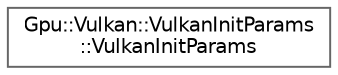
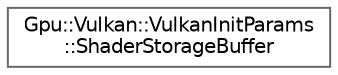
node "Gpu::Vulkan::VulkanInitParams ::VulkanInitParams": label "Gpu::Vulkan::VulkanInitParams ::VulkanInitParams" -> "Gpu::Vulkan::VulkanInitParams ::ShaderStorageBuffer"
